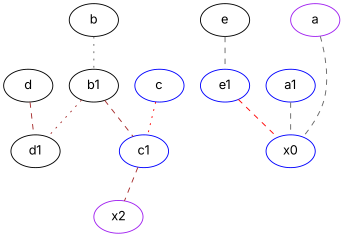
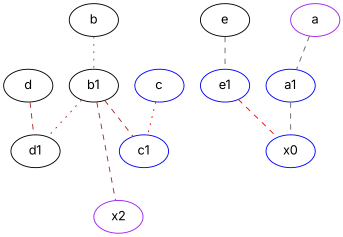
edge "a" -- "x0": now "a" -- "a1"
edge "c1" -- "x2": now "b1" -- "x2"
